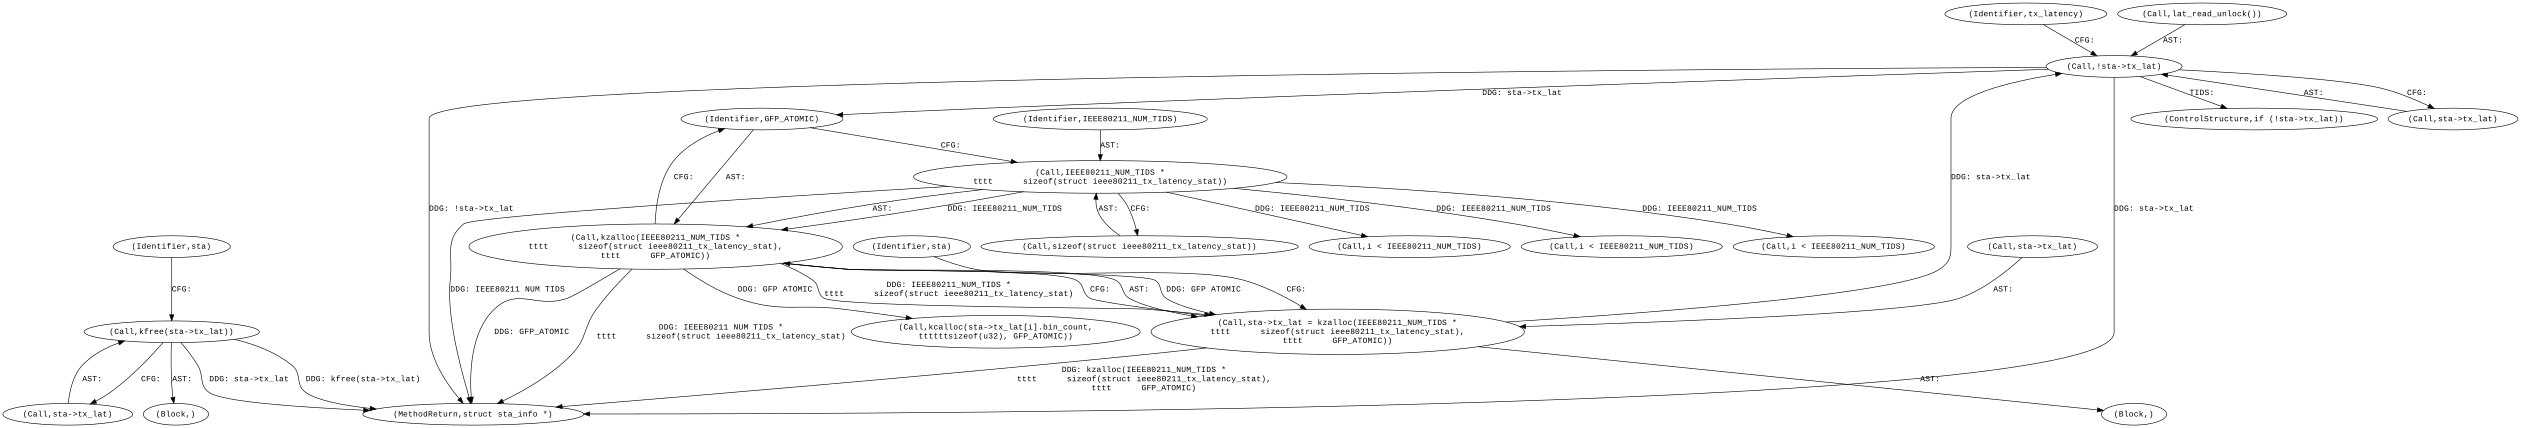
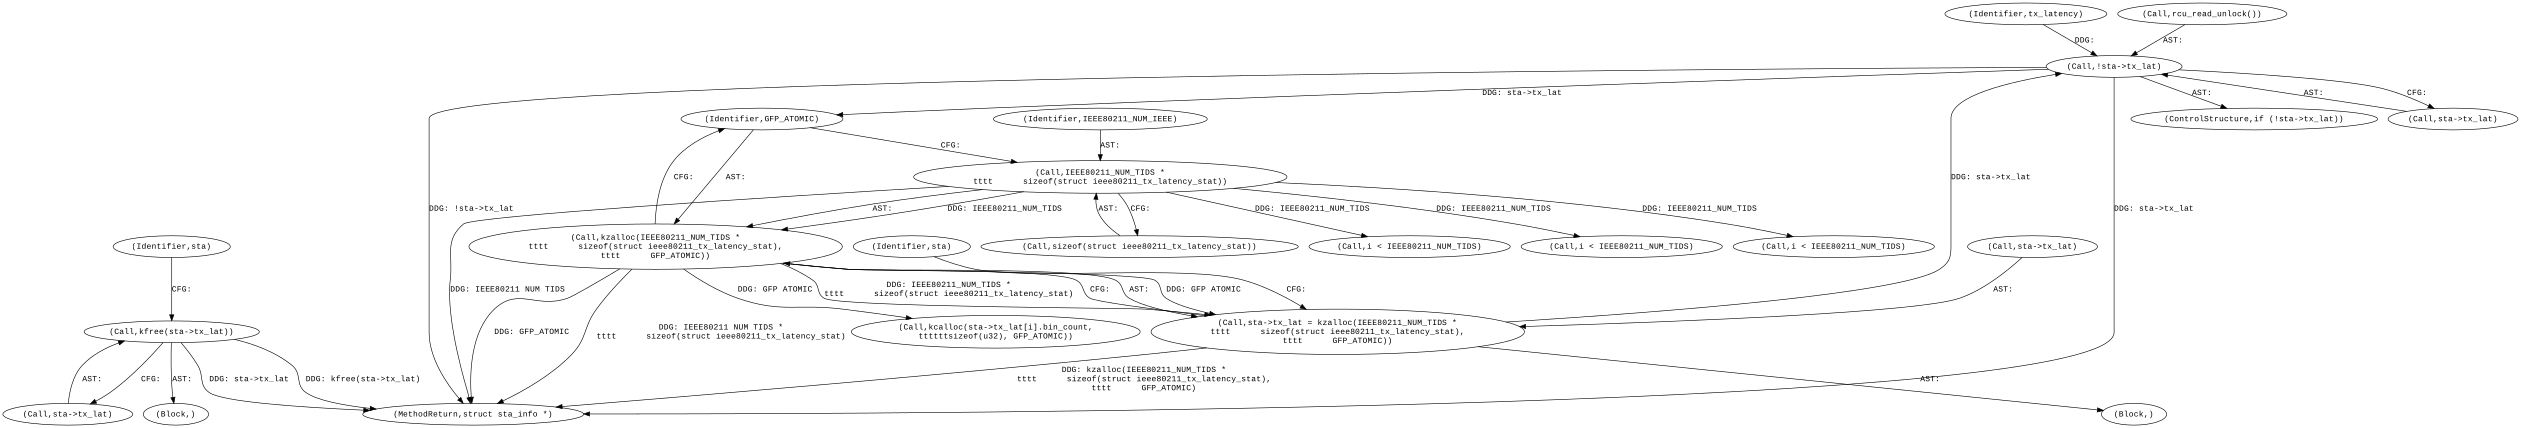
node "(Call,lat_read_unlock())": label "(Call,lat_read_unlock())" -> "(Call,rcu_read_unlock())"
edge "(Identifier,tx_latency)" -> "(Call,!sta->tx_lat)": label "CFG: " -> "DDG: "
edge "(Call,!sta->tx_lat)" -> "(ControlStructure,if (!sta->tx_lat))": label "TIDS: " -> "AST: "
node "(Identifier,IEEE80211_NUM_TIDS)": label "(Identifier,IEEE80211_NUM_TIDS)" -> "(Identifier,IEEE80211_NUM_IEEE)"
